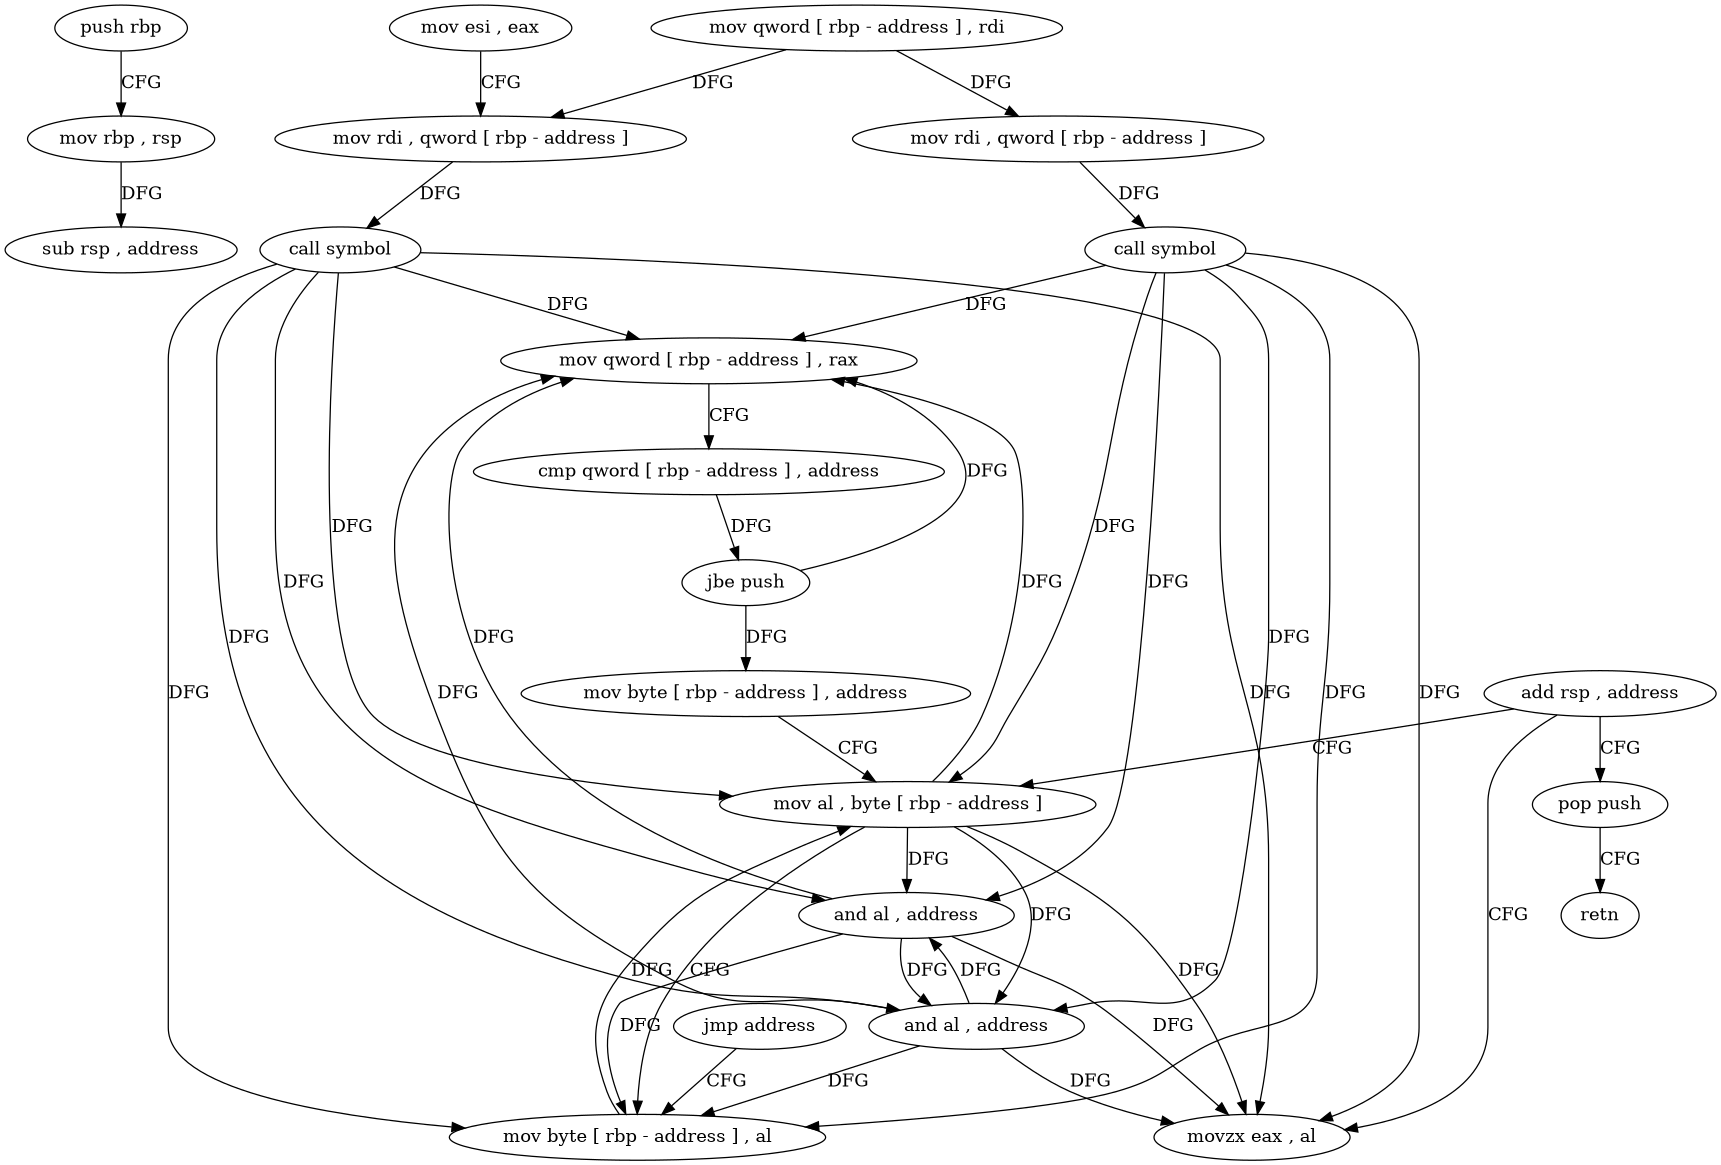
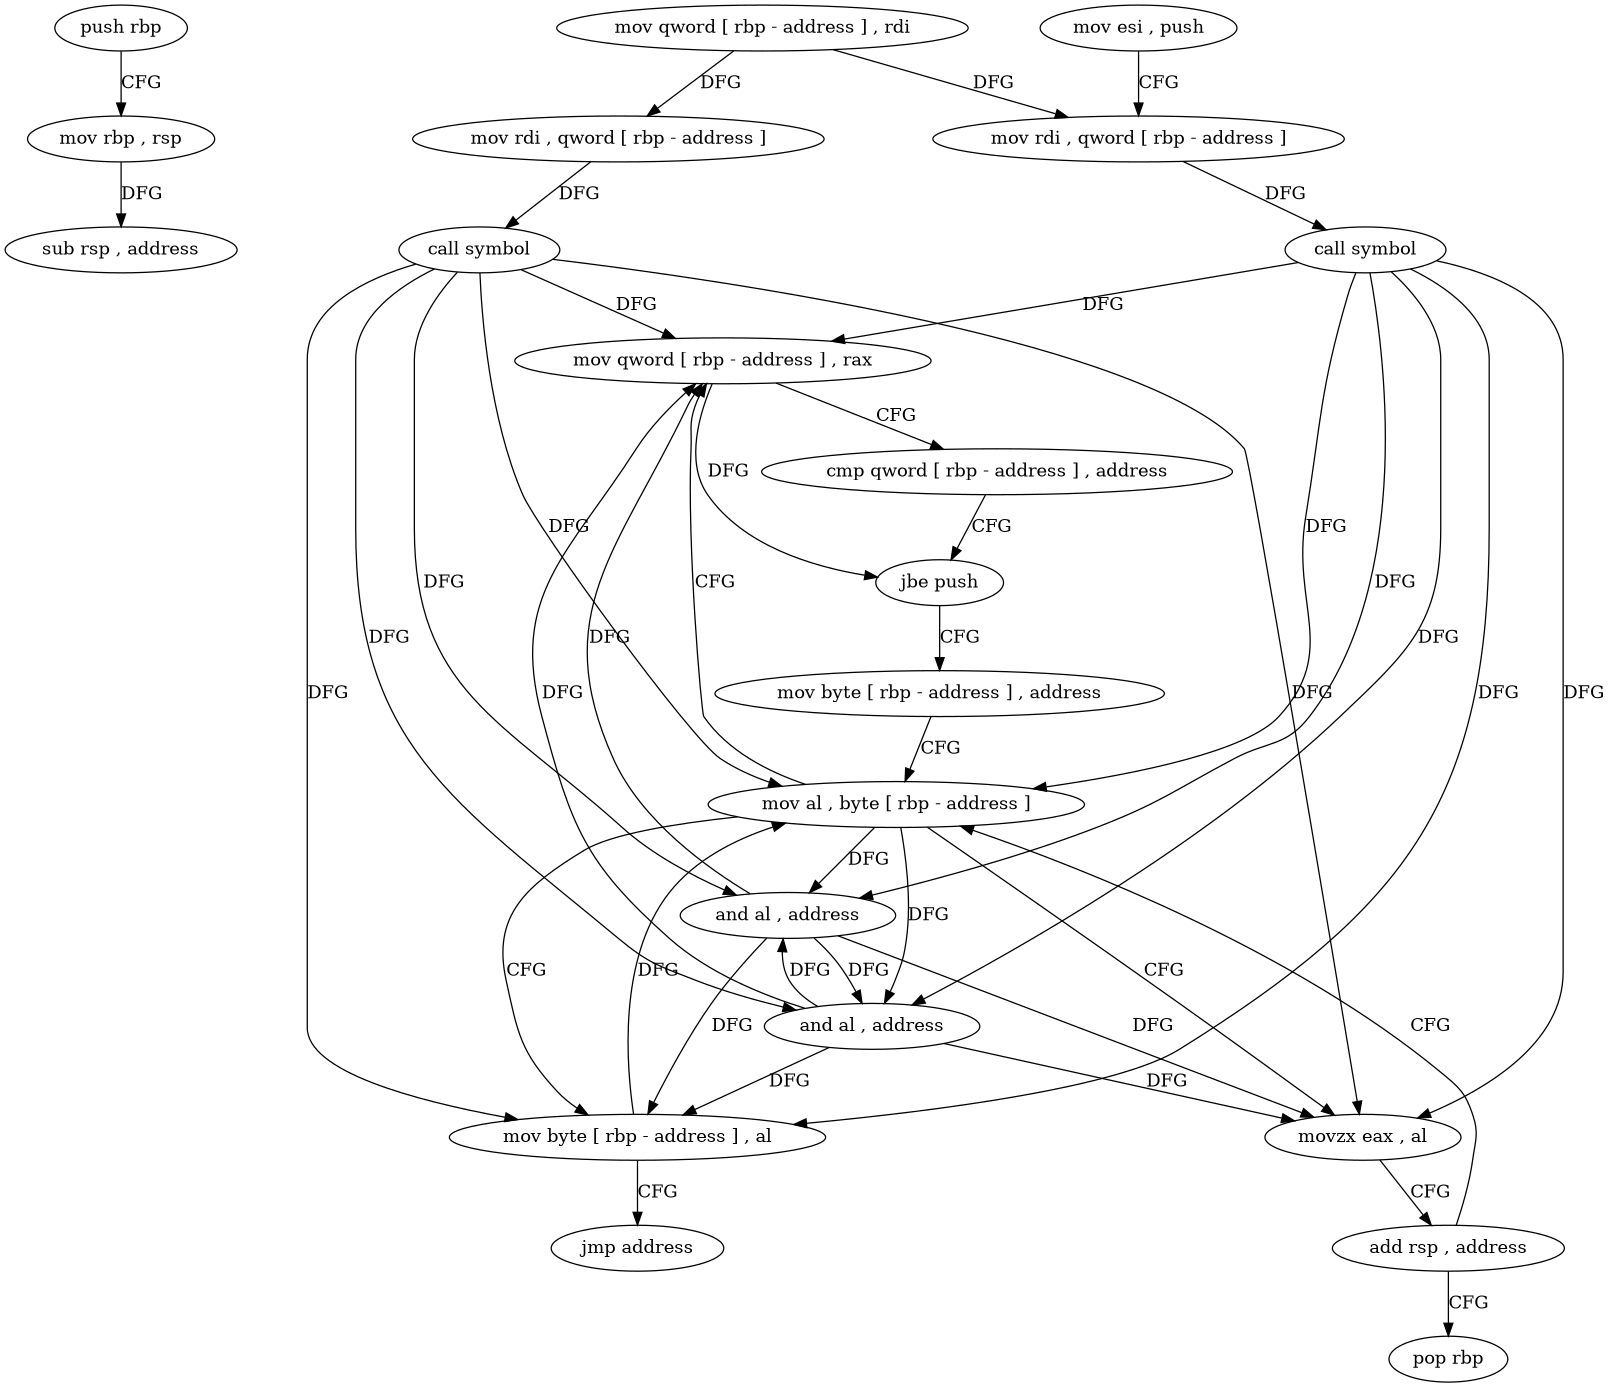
node "mov esi , eax": label "mov esi , eax" -> "mov esi , push"
edge "jbe push" -> "mov qword [ rbp - address ] , rax": reversed
edge "cmp qword [ rbp - address ] , address" -> "jbe push": label "DFG" -> "CFG"
edge "mov al , byte [ rbp - address ]" -> "mov qword [ rbp - address ] , rax": label "DFG" -> "CFG"
edge "jbe push" -> "mov byte [ rbp - address ] , address": label "DFG" -> "CFG"
node "pop push": label "pop push" -> "pop rbp"
node "retn": removed
edge "add rsp , address" -> "movzx eax , al": reversed
edge "mov al , byte [ rbp - address ]" -> "movzx eax , al": label "DFG" -> "CFG"
edge "jmp address" -> "mov byte [ rbp - address ] , al": reversed
